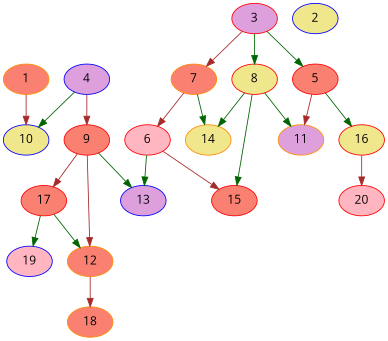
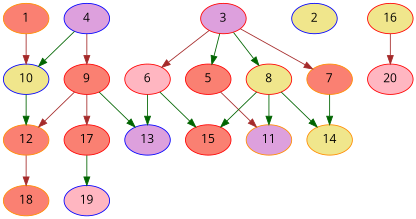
edge "7" -> "6": now "3" -> "6"
edge "5" -> "16": removed
edge "6" -> "15": color brown -> darkgreen
edge "17" -> "12": now "10" -> "12"
